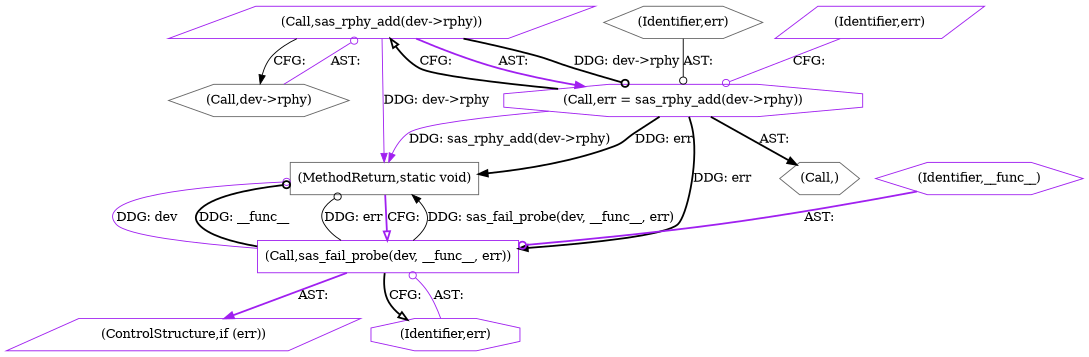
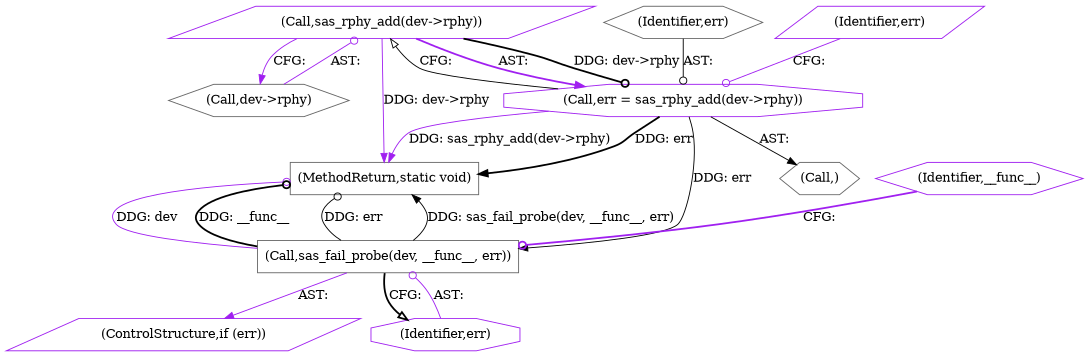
edge "(Call,sas_rphy_add(dev->rphy))" -> "(Call,dev->rphy)": color black -> purple
edge "(Call,err = sas_rphy_add(dev->rphy))" -> "(Call,sas_rphy_add(dev->rphy))": style bold -> solid
edge "(Call,err = sas_rphy_add(dev->rphy))" -> "(Call,)": style bold -> solid
edge "(MethodReturn,static void)" -> "(Call,sas_fail_probe(dev, __func__, err))": removed, label "CFG:"
edge "(Identifier,__func__)" -> "(Call,sas_fail_probe(dev, __func__, err))": label "AST: " -> "CFG: "
edge "(Call,err = sas_rphy_add(dev->rphy))" -> "(Call,sas_fail_probe(dev, __func__, err))": style bold -> solid
node "(Call,sas_fail_probe(dev, __func__, err))": color purple -> gray40
edge "(Call,sas_fail_probe(dev, __func__, err))" -> "(ControlStructure,if (err))": style bold -> solid
